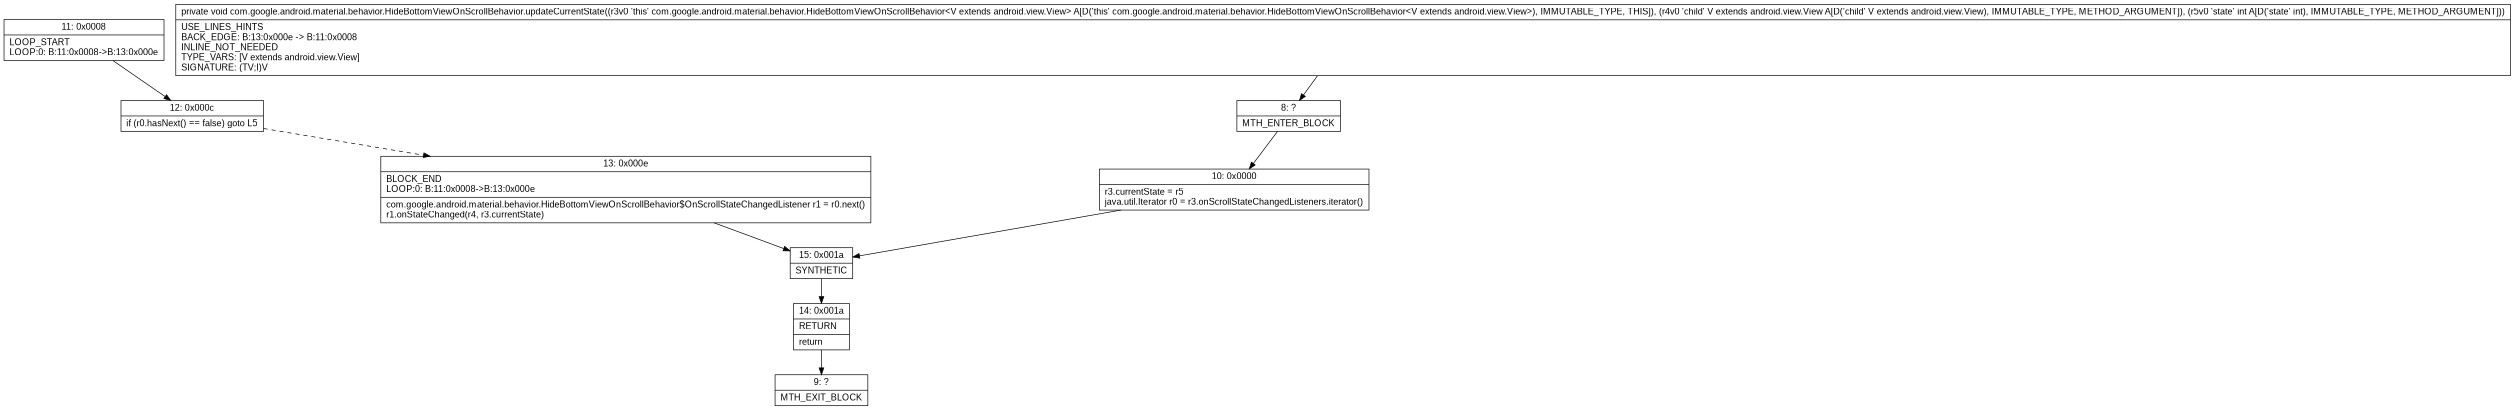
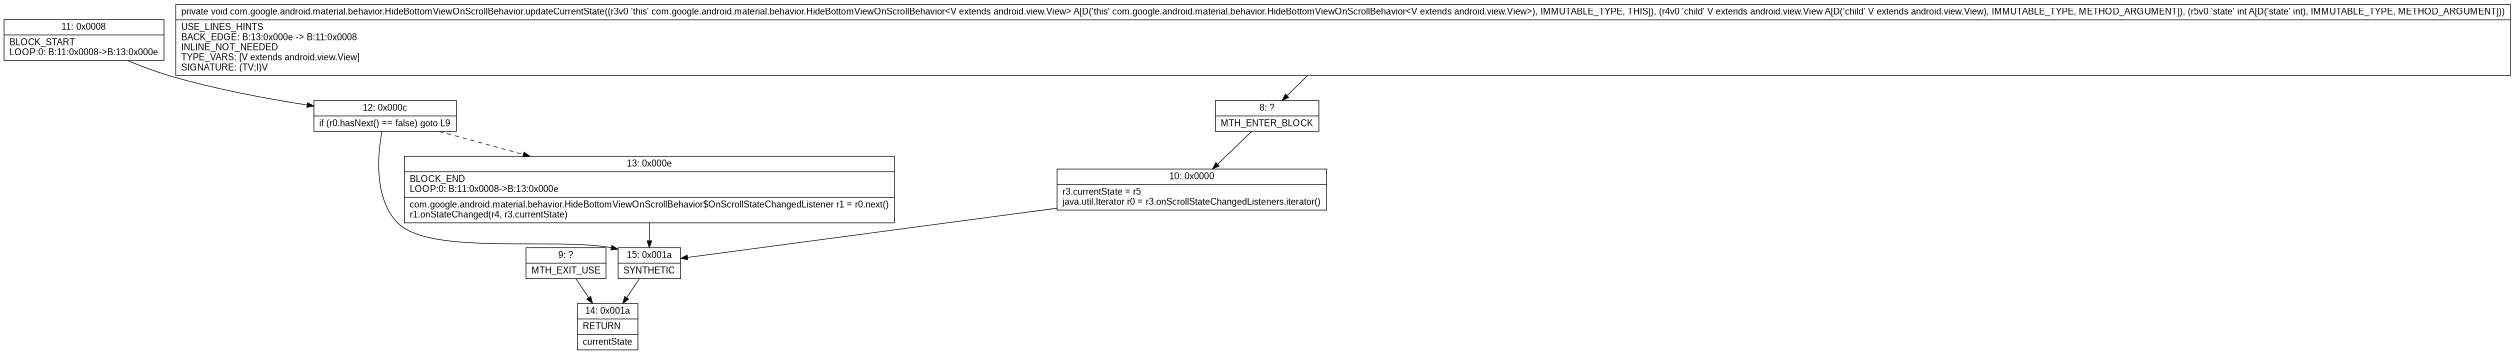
node "11: 0x0008": text "LOOP_START" -> "BLOCK_START"
node "12: 0x000c": text "if (r0.hasNext() == false) goto L5" -> "if (r0.hasNext() == false) goto L9"
edge "12: 0x000c" -> "15: 0x001a": added
node "14: 0x001a": text "return" -> "currentState"
edge "14: 0x001a" -> "9: ?": reversed
node "9: ?": text "MTH_EXIT_BLOCK" -> "MTH_EXIT_USE"
